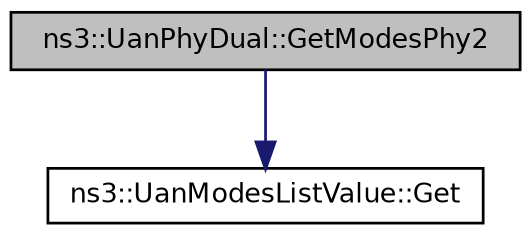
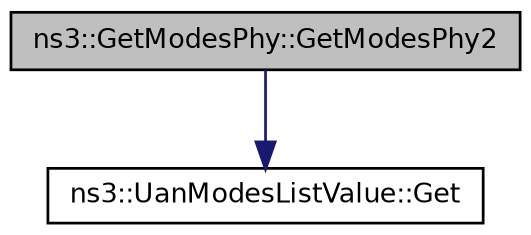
node "ns3::UanPhyDual::GetModesPhy2": label "ns3::UanPhyDual::GetModesPhy2" -> "ns3::GetModesPhy::GetModesPhy2"
